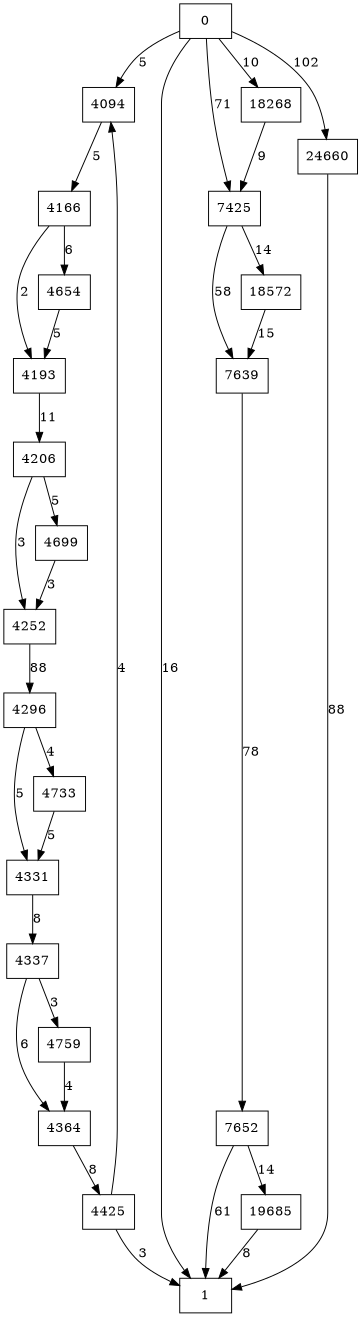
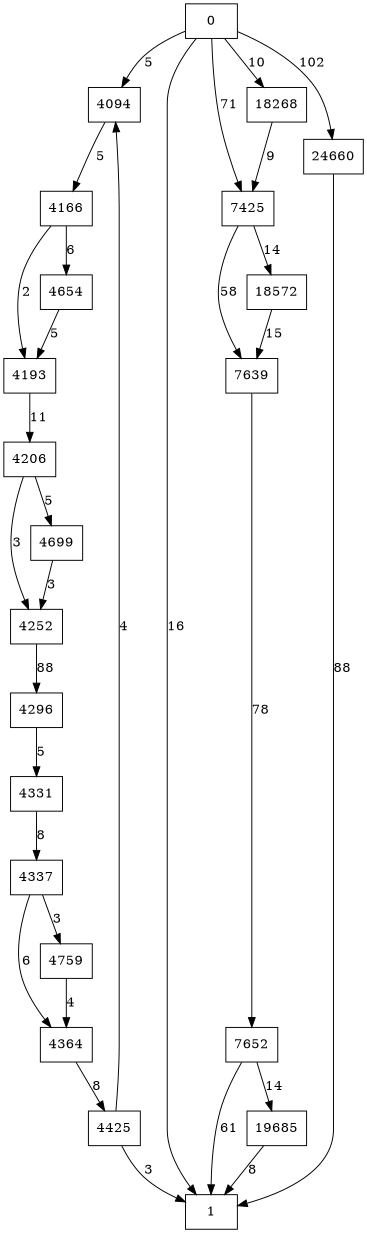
node "4733": removed
